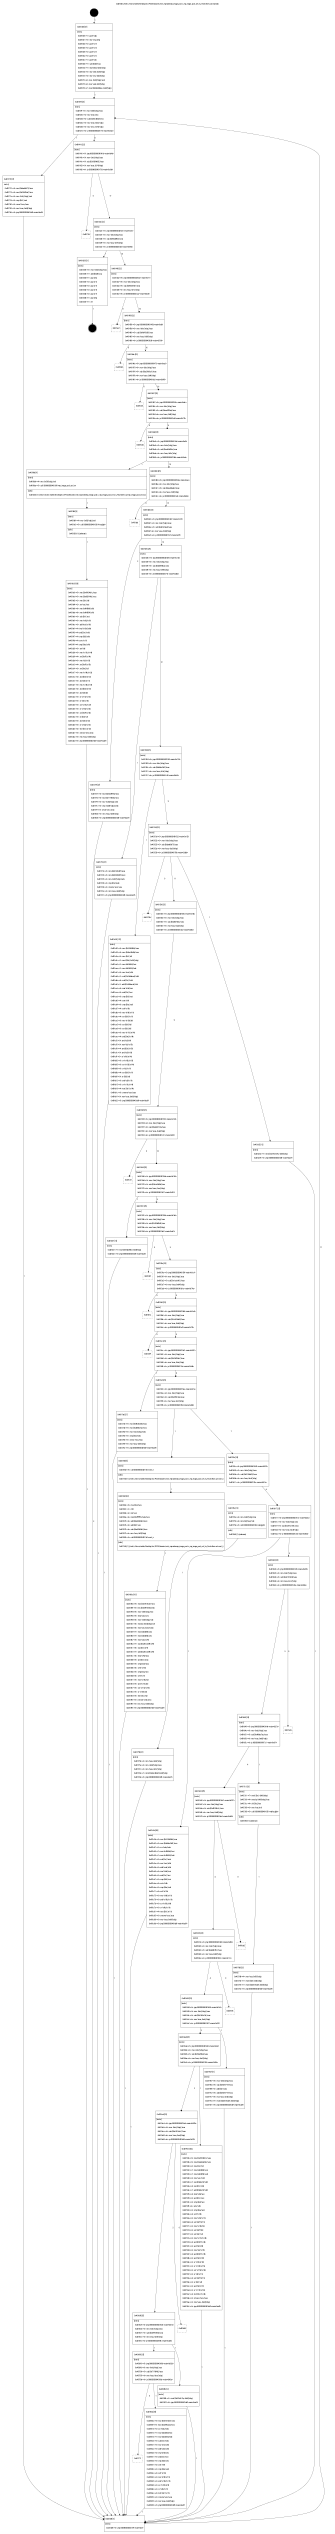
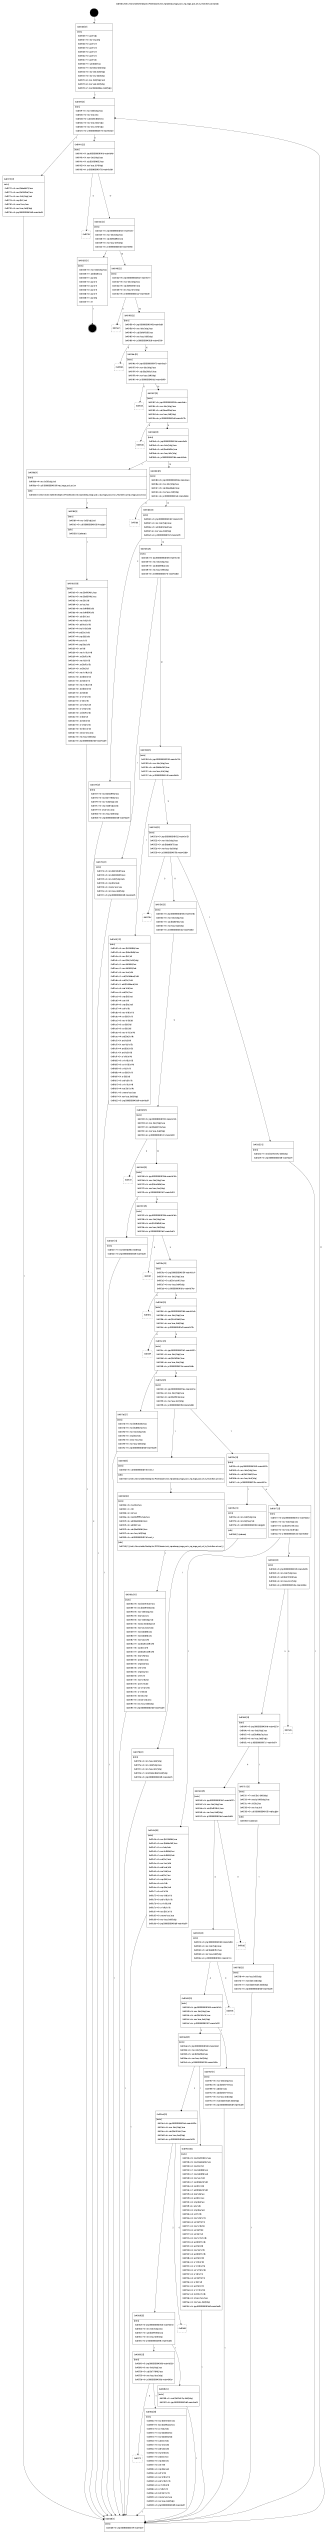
edge "0x4015fe [25]" -> "0x40174e [13]": added, label "1"
